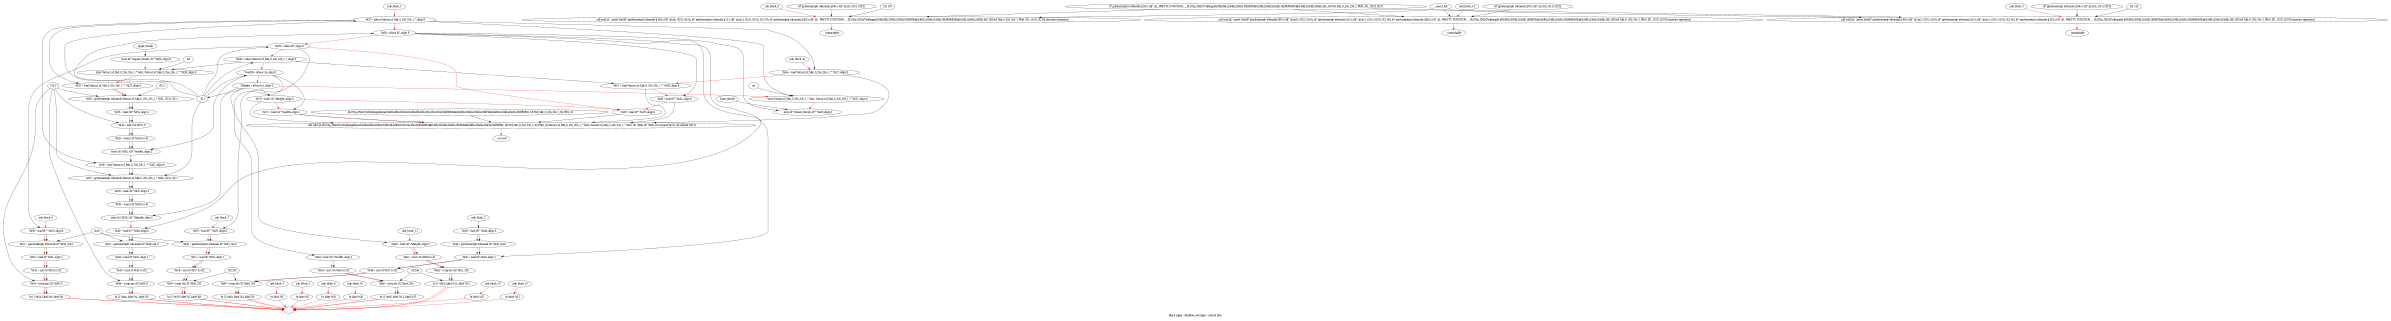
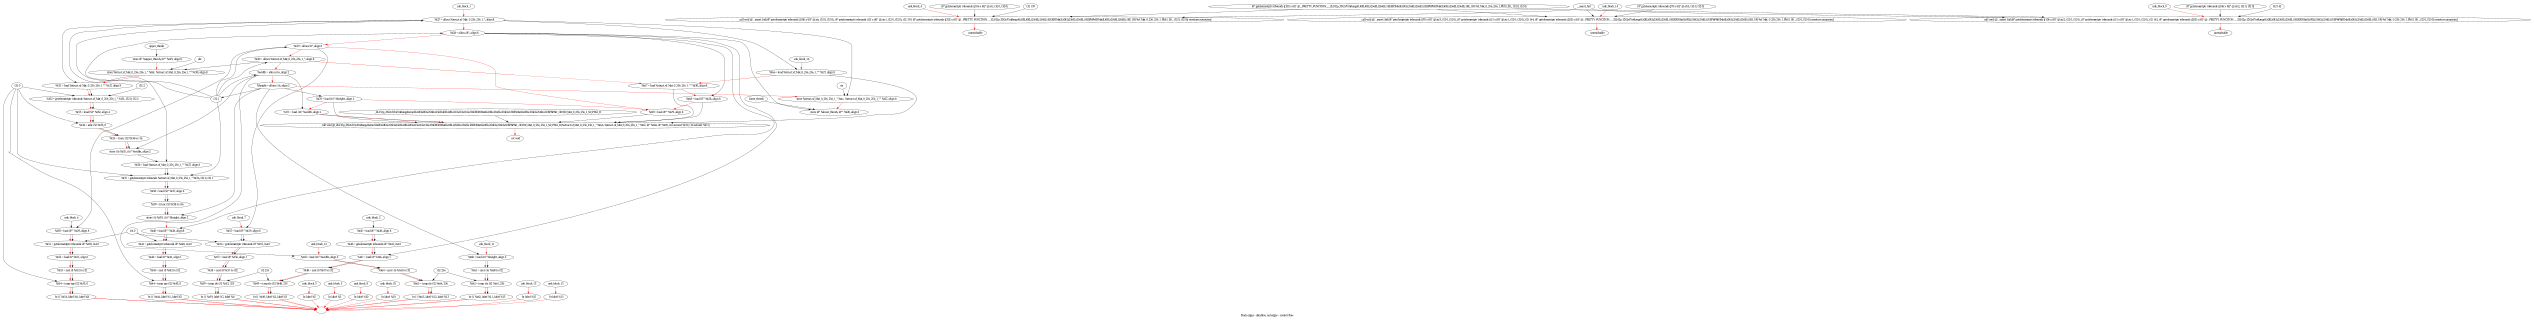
edge "%t30 = alloca %struct.xf_Mat_0_256_256_1_*, align 8" -> "%t67 = load %struct.xf_Mat_0_256_256_1_** %t30, align 8": color black -> red
node "%t68 = load i8** %t22, align 8": label "%t68 = load i8** %t22, align 8" -> "%t68 = load i8** %t28, align 8"
edge "unk_block_6" -> "%t50 = load i8** %t29, align 8": color red -> black
node "unk_block_12": added
edge "i32 256" -> "br i1 %t62, label %11, label %13": now "i32 256" -> "%t62 = icmp sle i32 %t61, 256"
node "%t59 = icmp sle i32 %t58, 255": label "%t59 = icmp sle i32 %t58, 255" -> "%t59 = icmp sle i32 %t52, 255"
